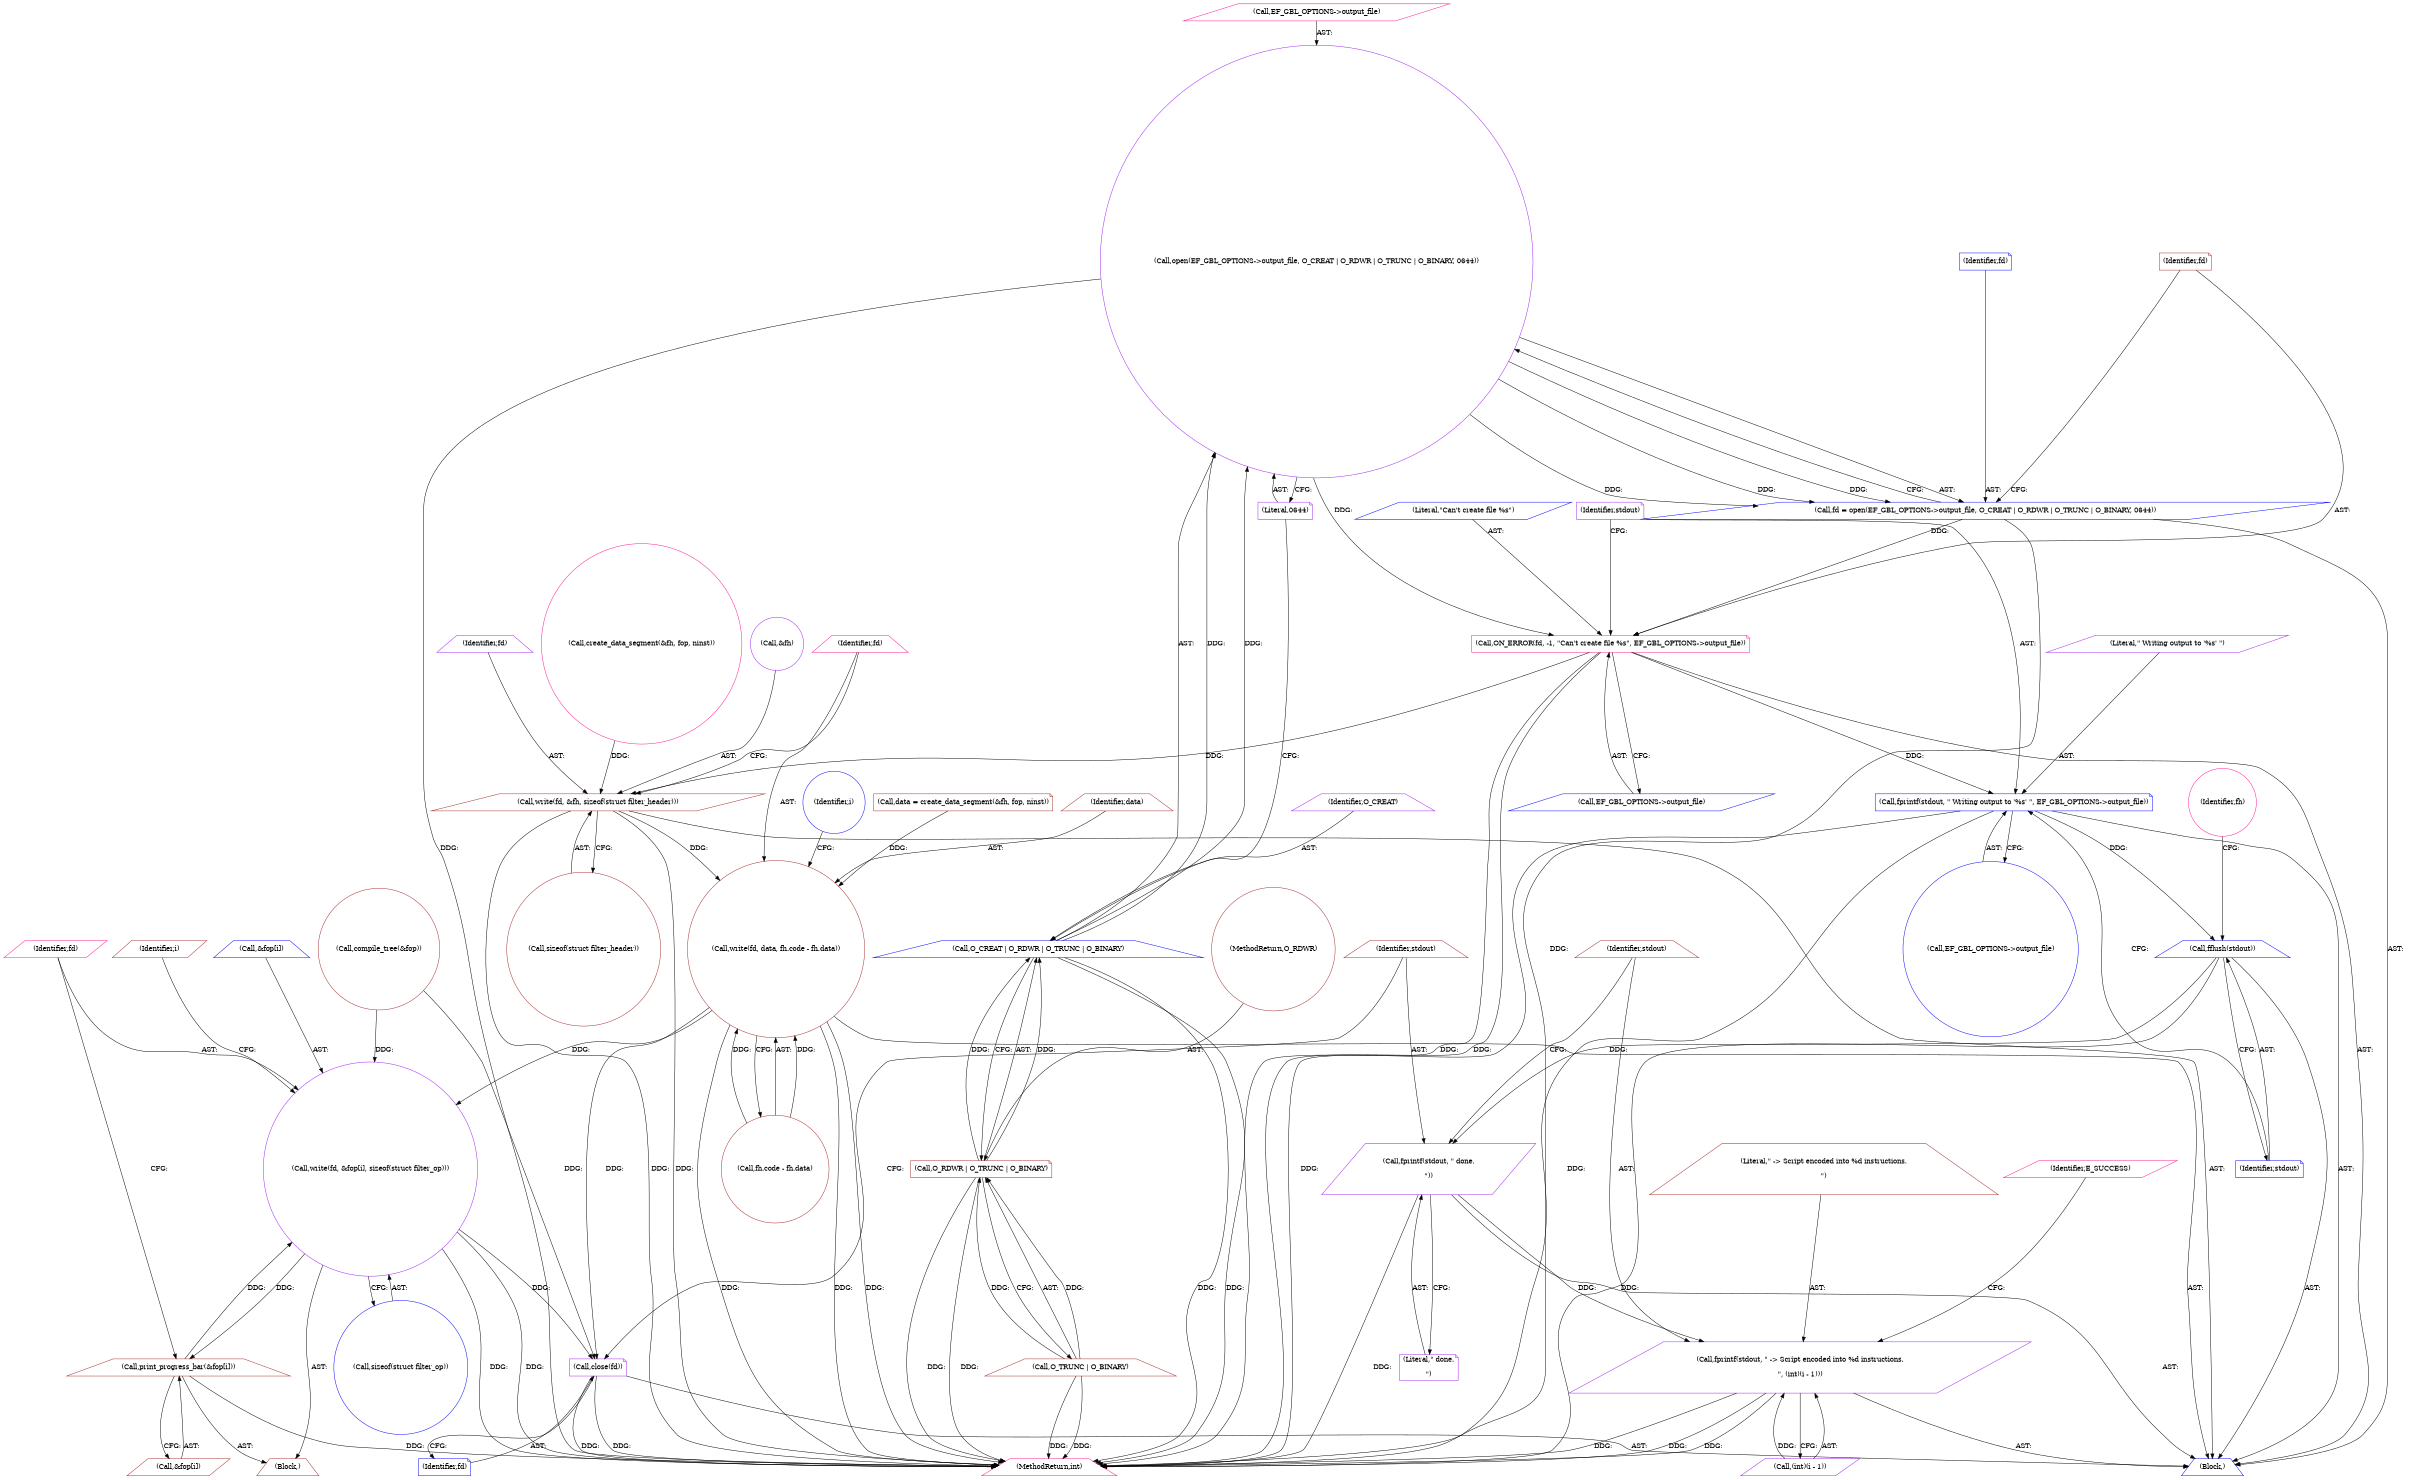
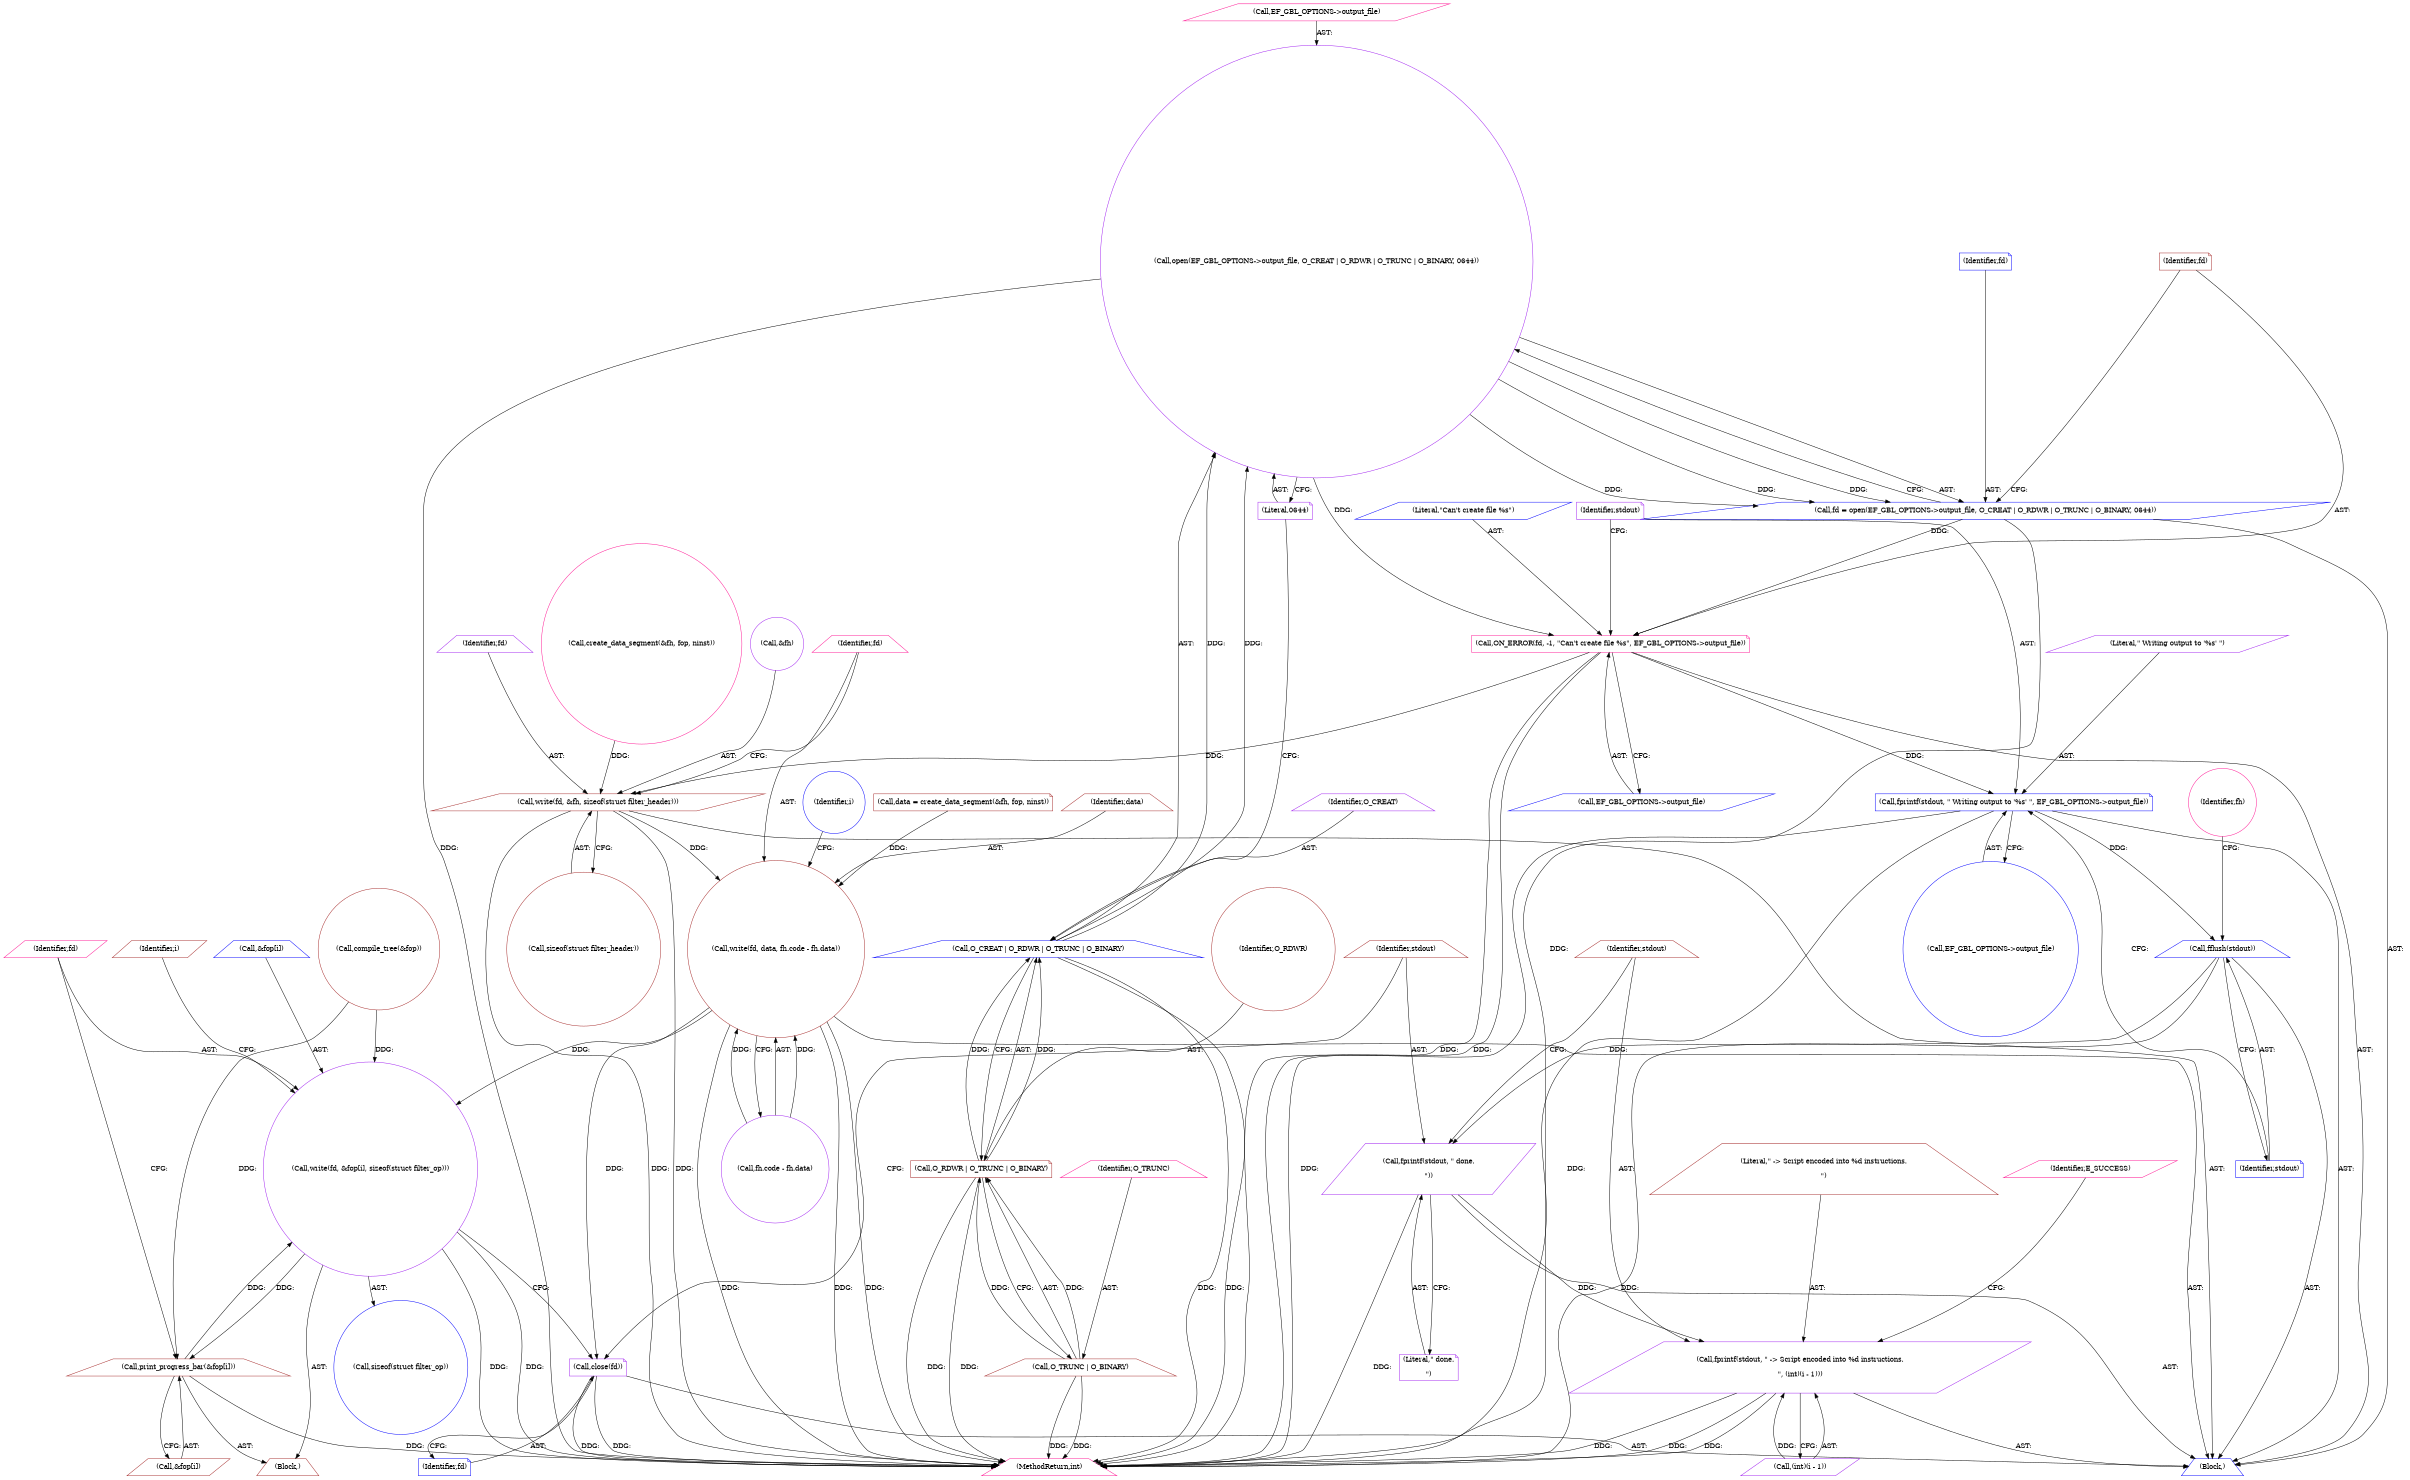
node "(MethodReturn,O_RDWR)": label "(MethodReturn,O_RDWR)" -> "(Identifier,O_RDWR)"
edge "(Call,compile_tree(&fop))" -> "(Call,close(fd))": now "(Call,compile_tree(&fop))" -> "(Call,print_progress_bar(&fop[i]))"
node "(Call,fh.code - fh.data)": color brown -> purple
node "(Identifier,O_TRUNC)": added
edge "(Call,write(fd, &fop[i], sizeof(struct filter_op)))" -> "(Call,sizeof(struct filter_op))": label "CFG: " -> "AST: "
edge "(Call,write(fd, &fop[i], sizeof(struct filter_op)))" -> "(Call,close(fd))": label "DDG: " -> "CFG: "
edge "(Call,sizeof(struct filter_op))" -> "(Call,write(fd, &fop[i], sizeof(struct filter_op)))": removed, label "AST:"
